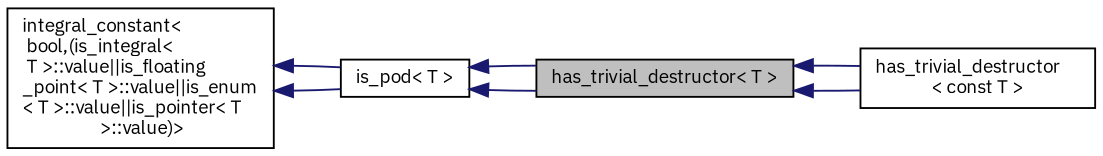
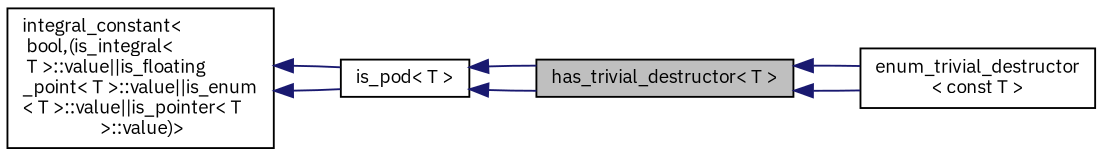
node "has_trivial_destructor < const T >": label "has_trivial_destructor < const T >" -> "enum_trivial_destructor < const T >"
